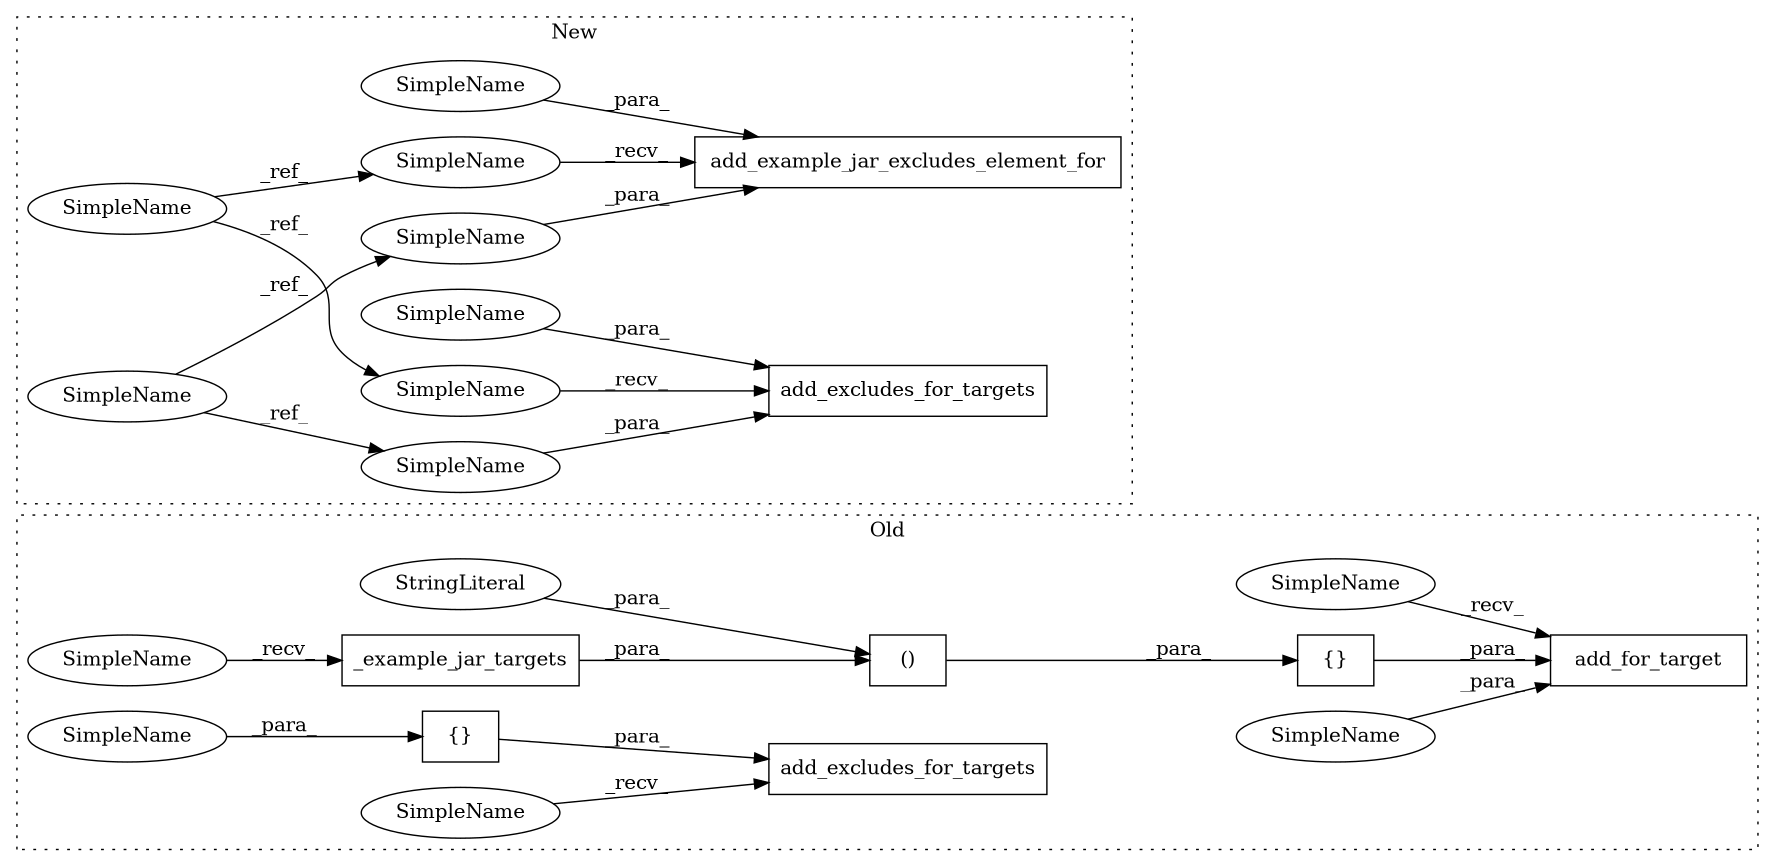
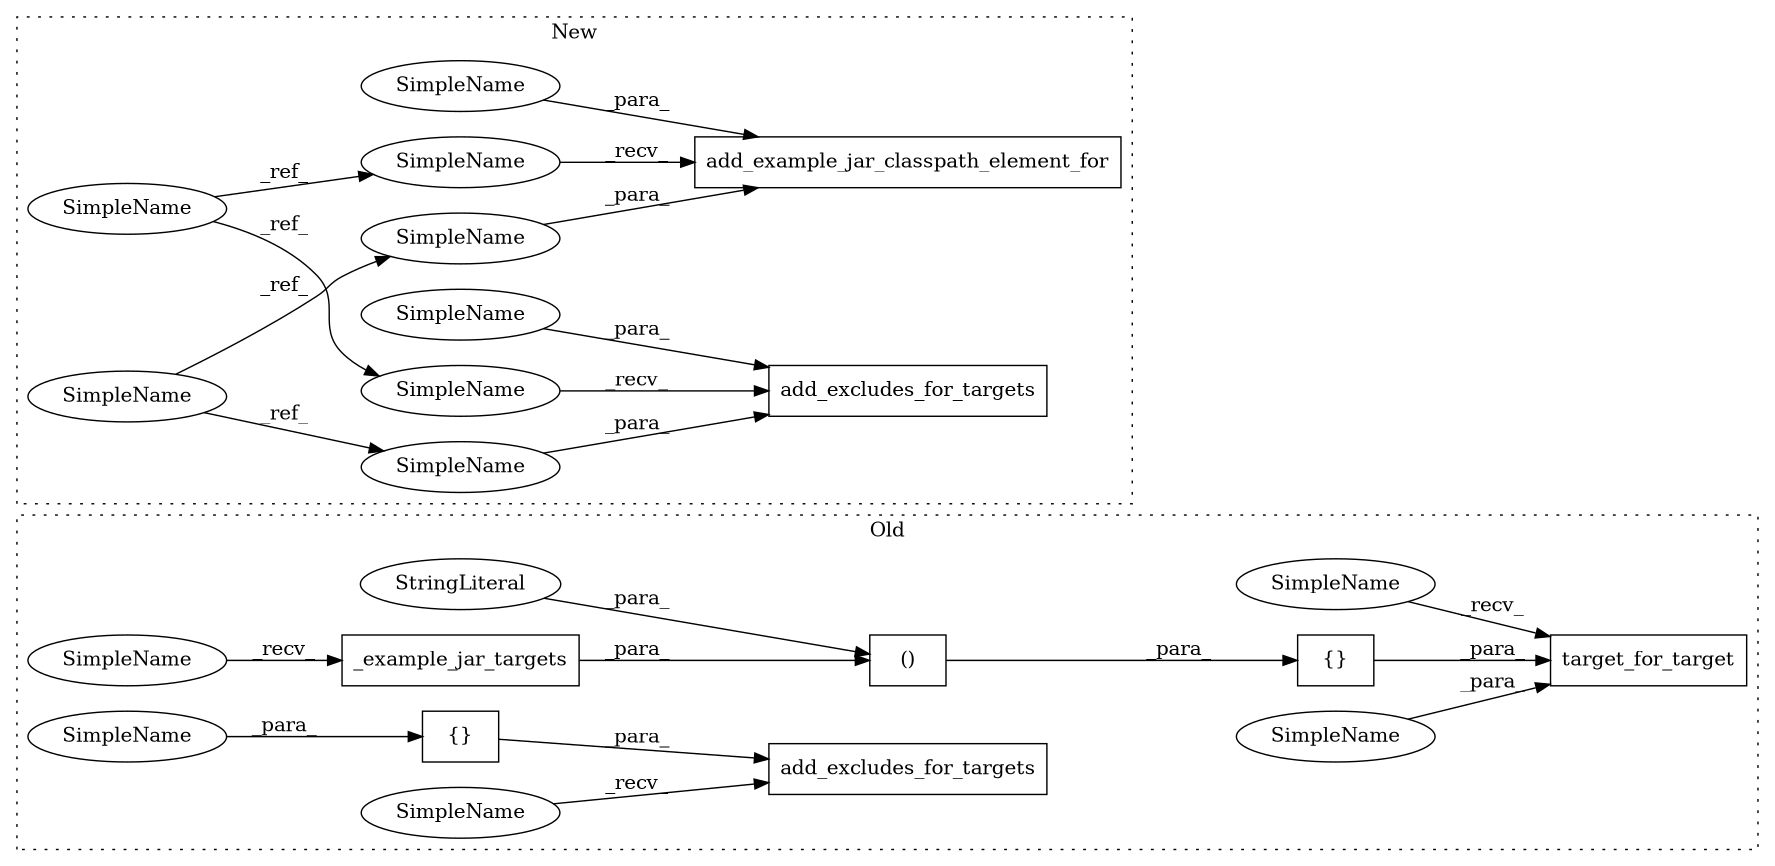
node "add_example_jar_excludes_element_for": label "add_example_jar_excludes_element_for" -> "add_example_jar_classpath_element_for"
node "add_for_target": label "add_for_target" -> "target_for_target"
